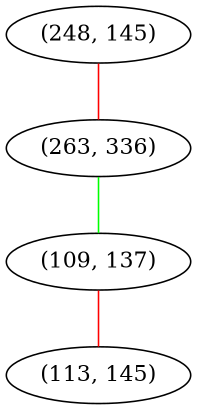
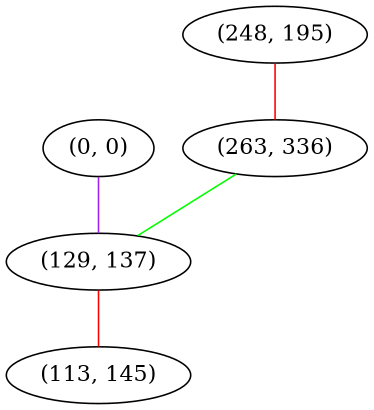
node "(248, 145)": label "(248, 145)" -> "(248, 195)"
node "(0, 0)": added
node "(109, 137)": label "(109, 137)" -> "(129, 137)"
